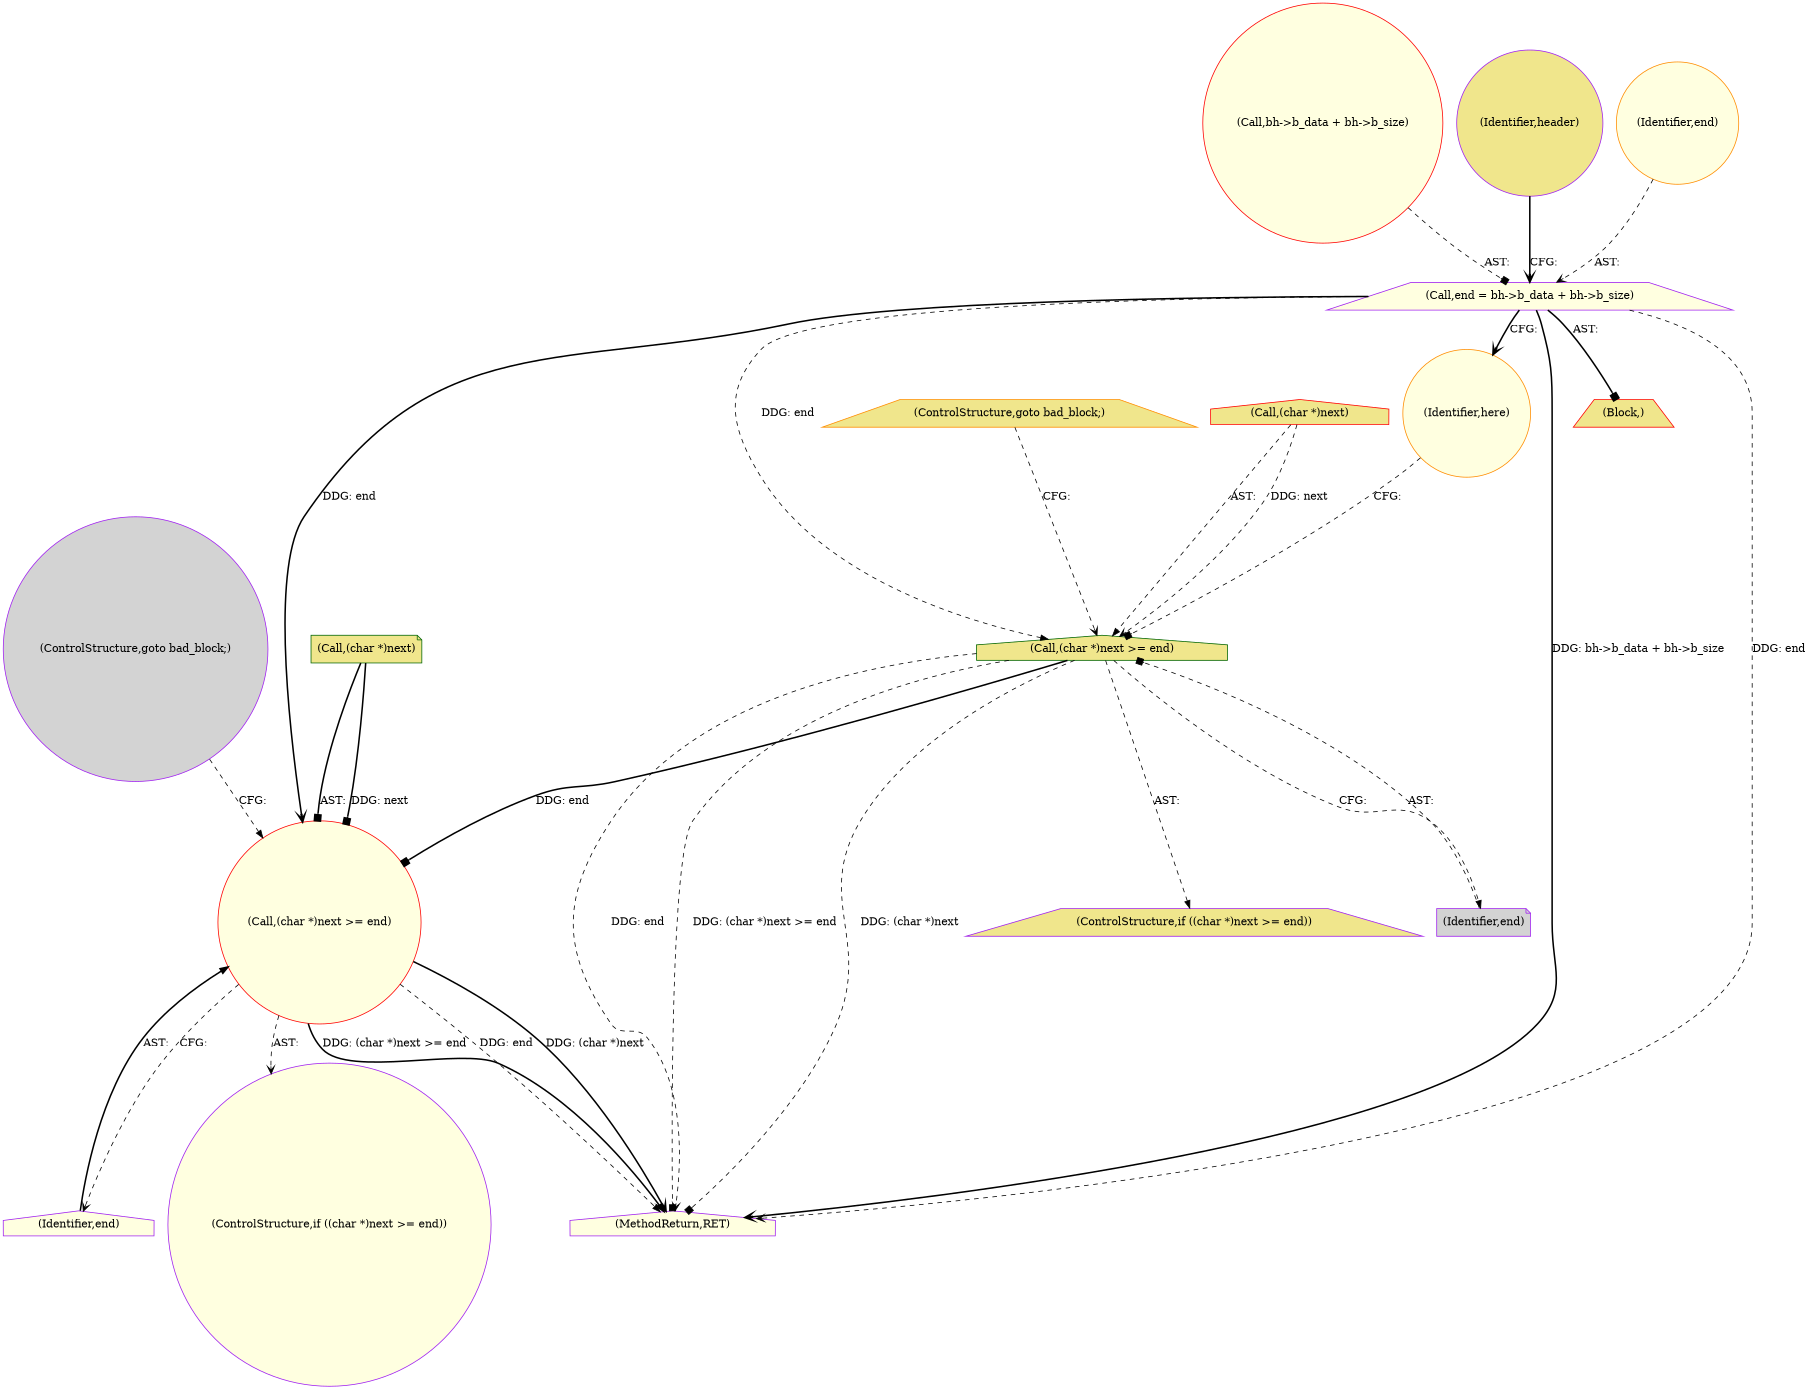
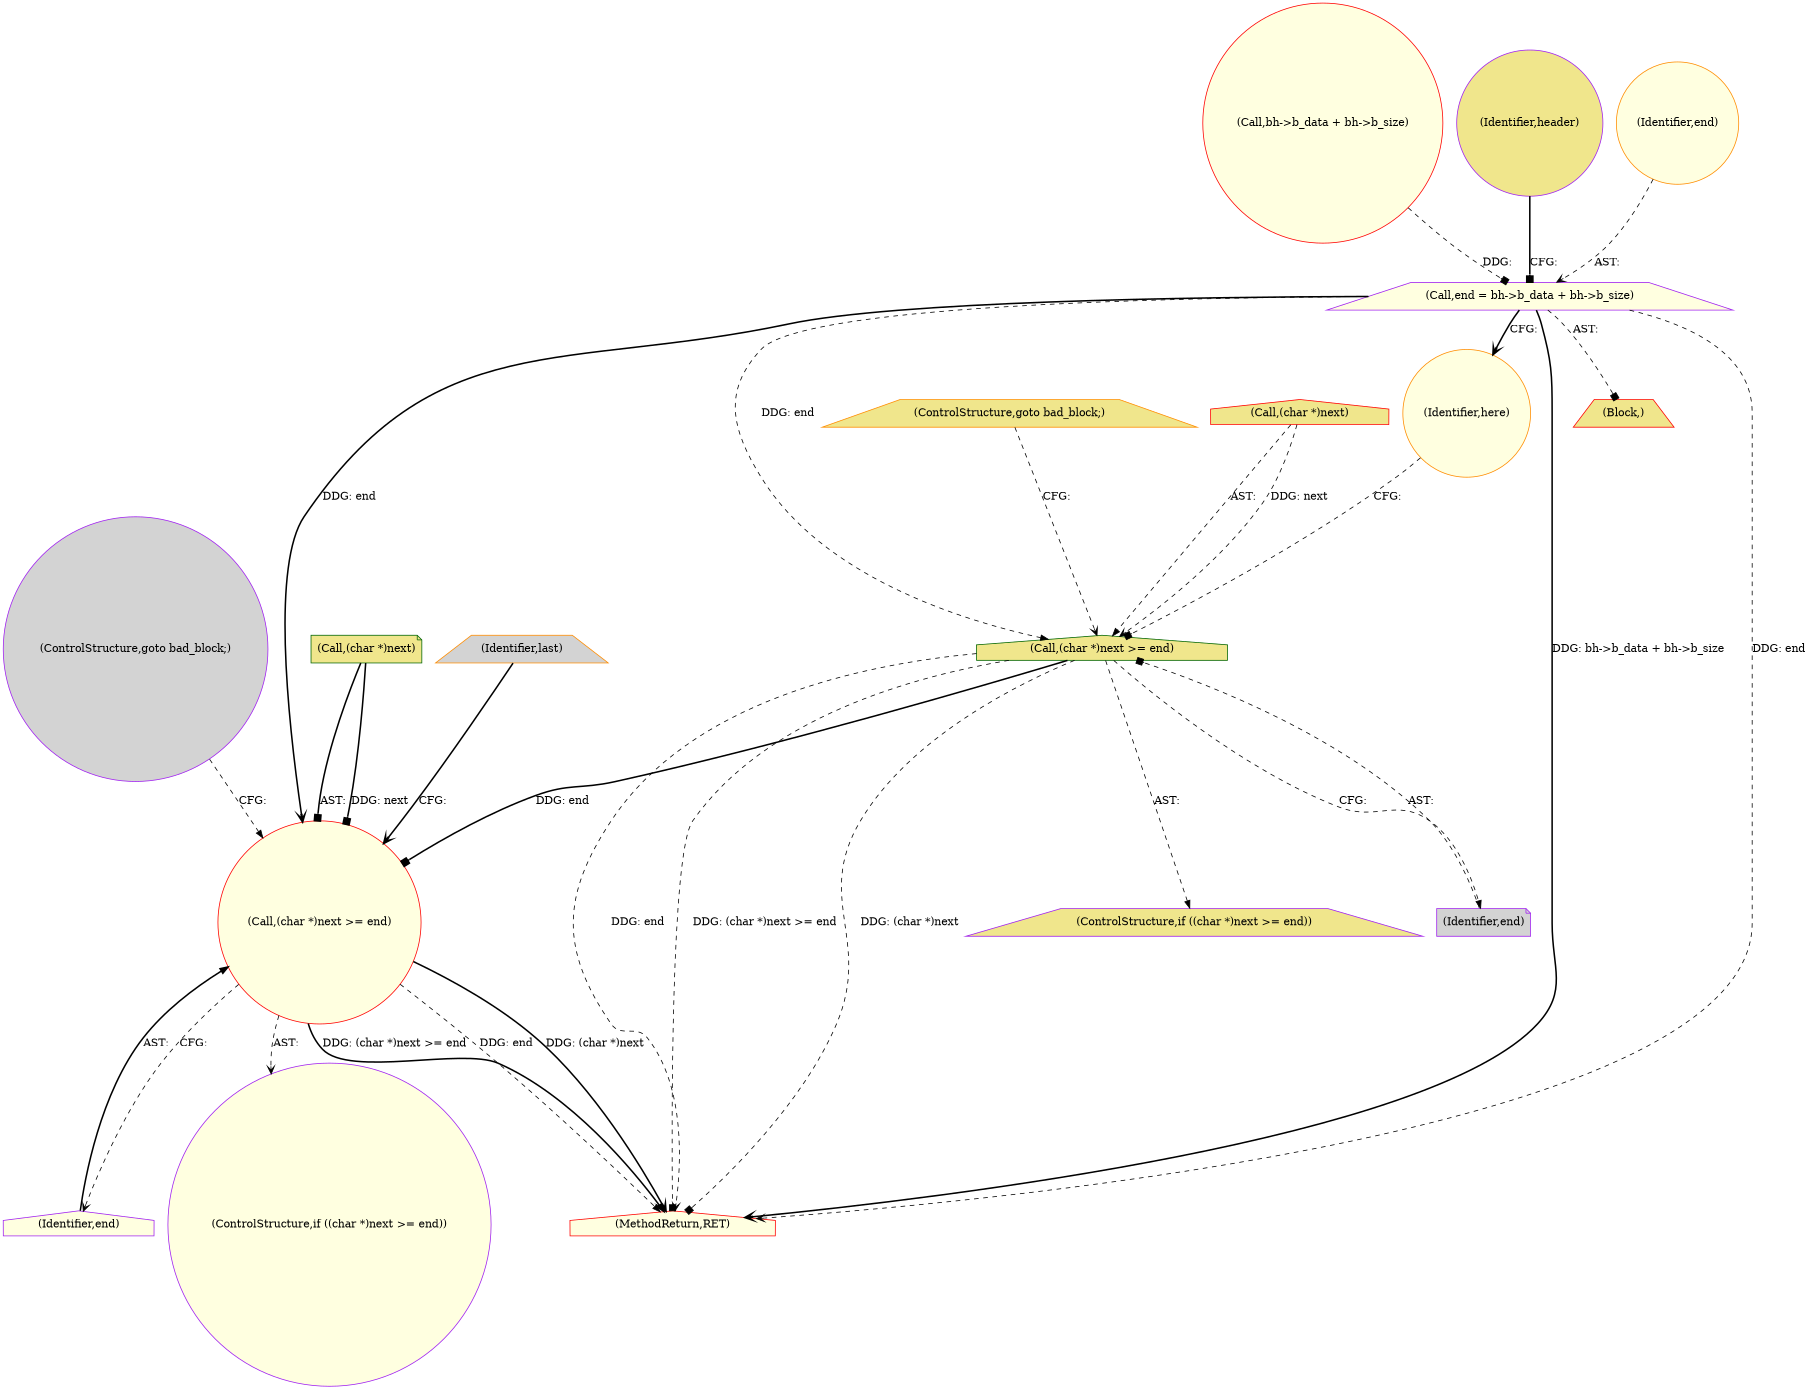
edge "(Identifier,header)" -> "(Call,end = bh->b_data + bh->b_size)": arrowhead vee -> box
edge "(Call,bh->b_data + bh->b_size)" -> "(Call,end = bh->b_data + bh->b_size)": label "AST: " -> "DDG: "
edge "(Call,end = bh->b_data + bh->b_size)" -> "(Block,)": style bold -> dashed
node "(Identifier,last)": added
node "(MethodReturn,RET)": color purple -> red
